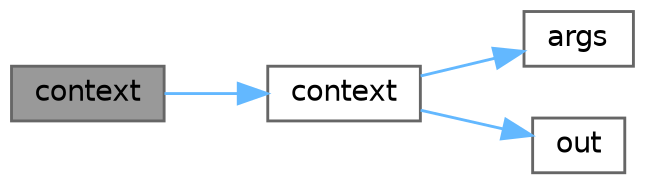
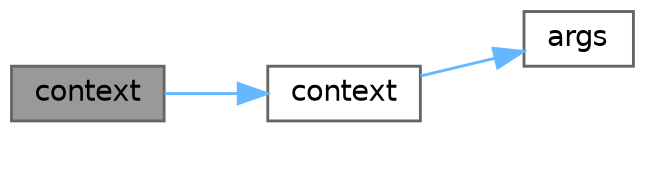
node "out": removed
